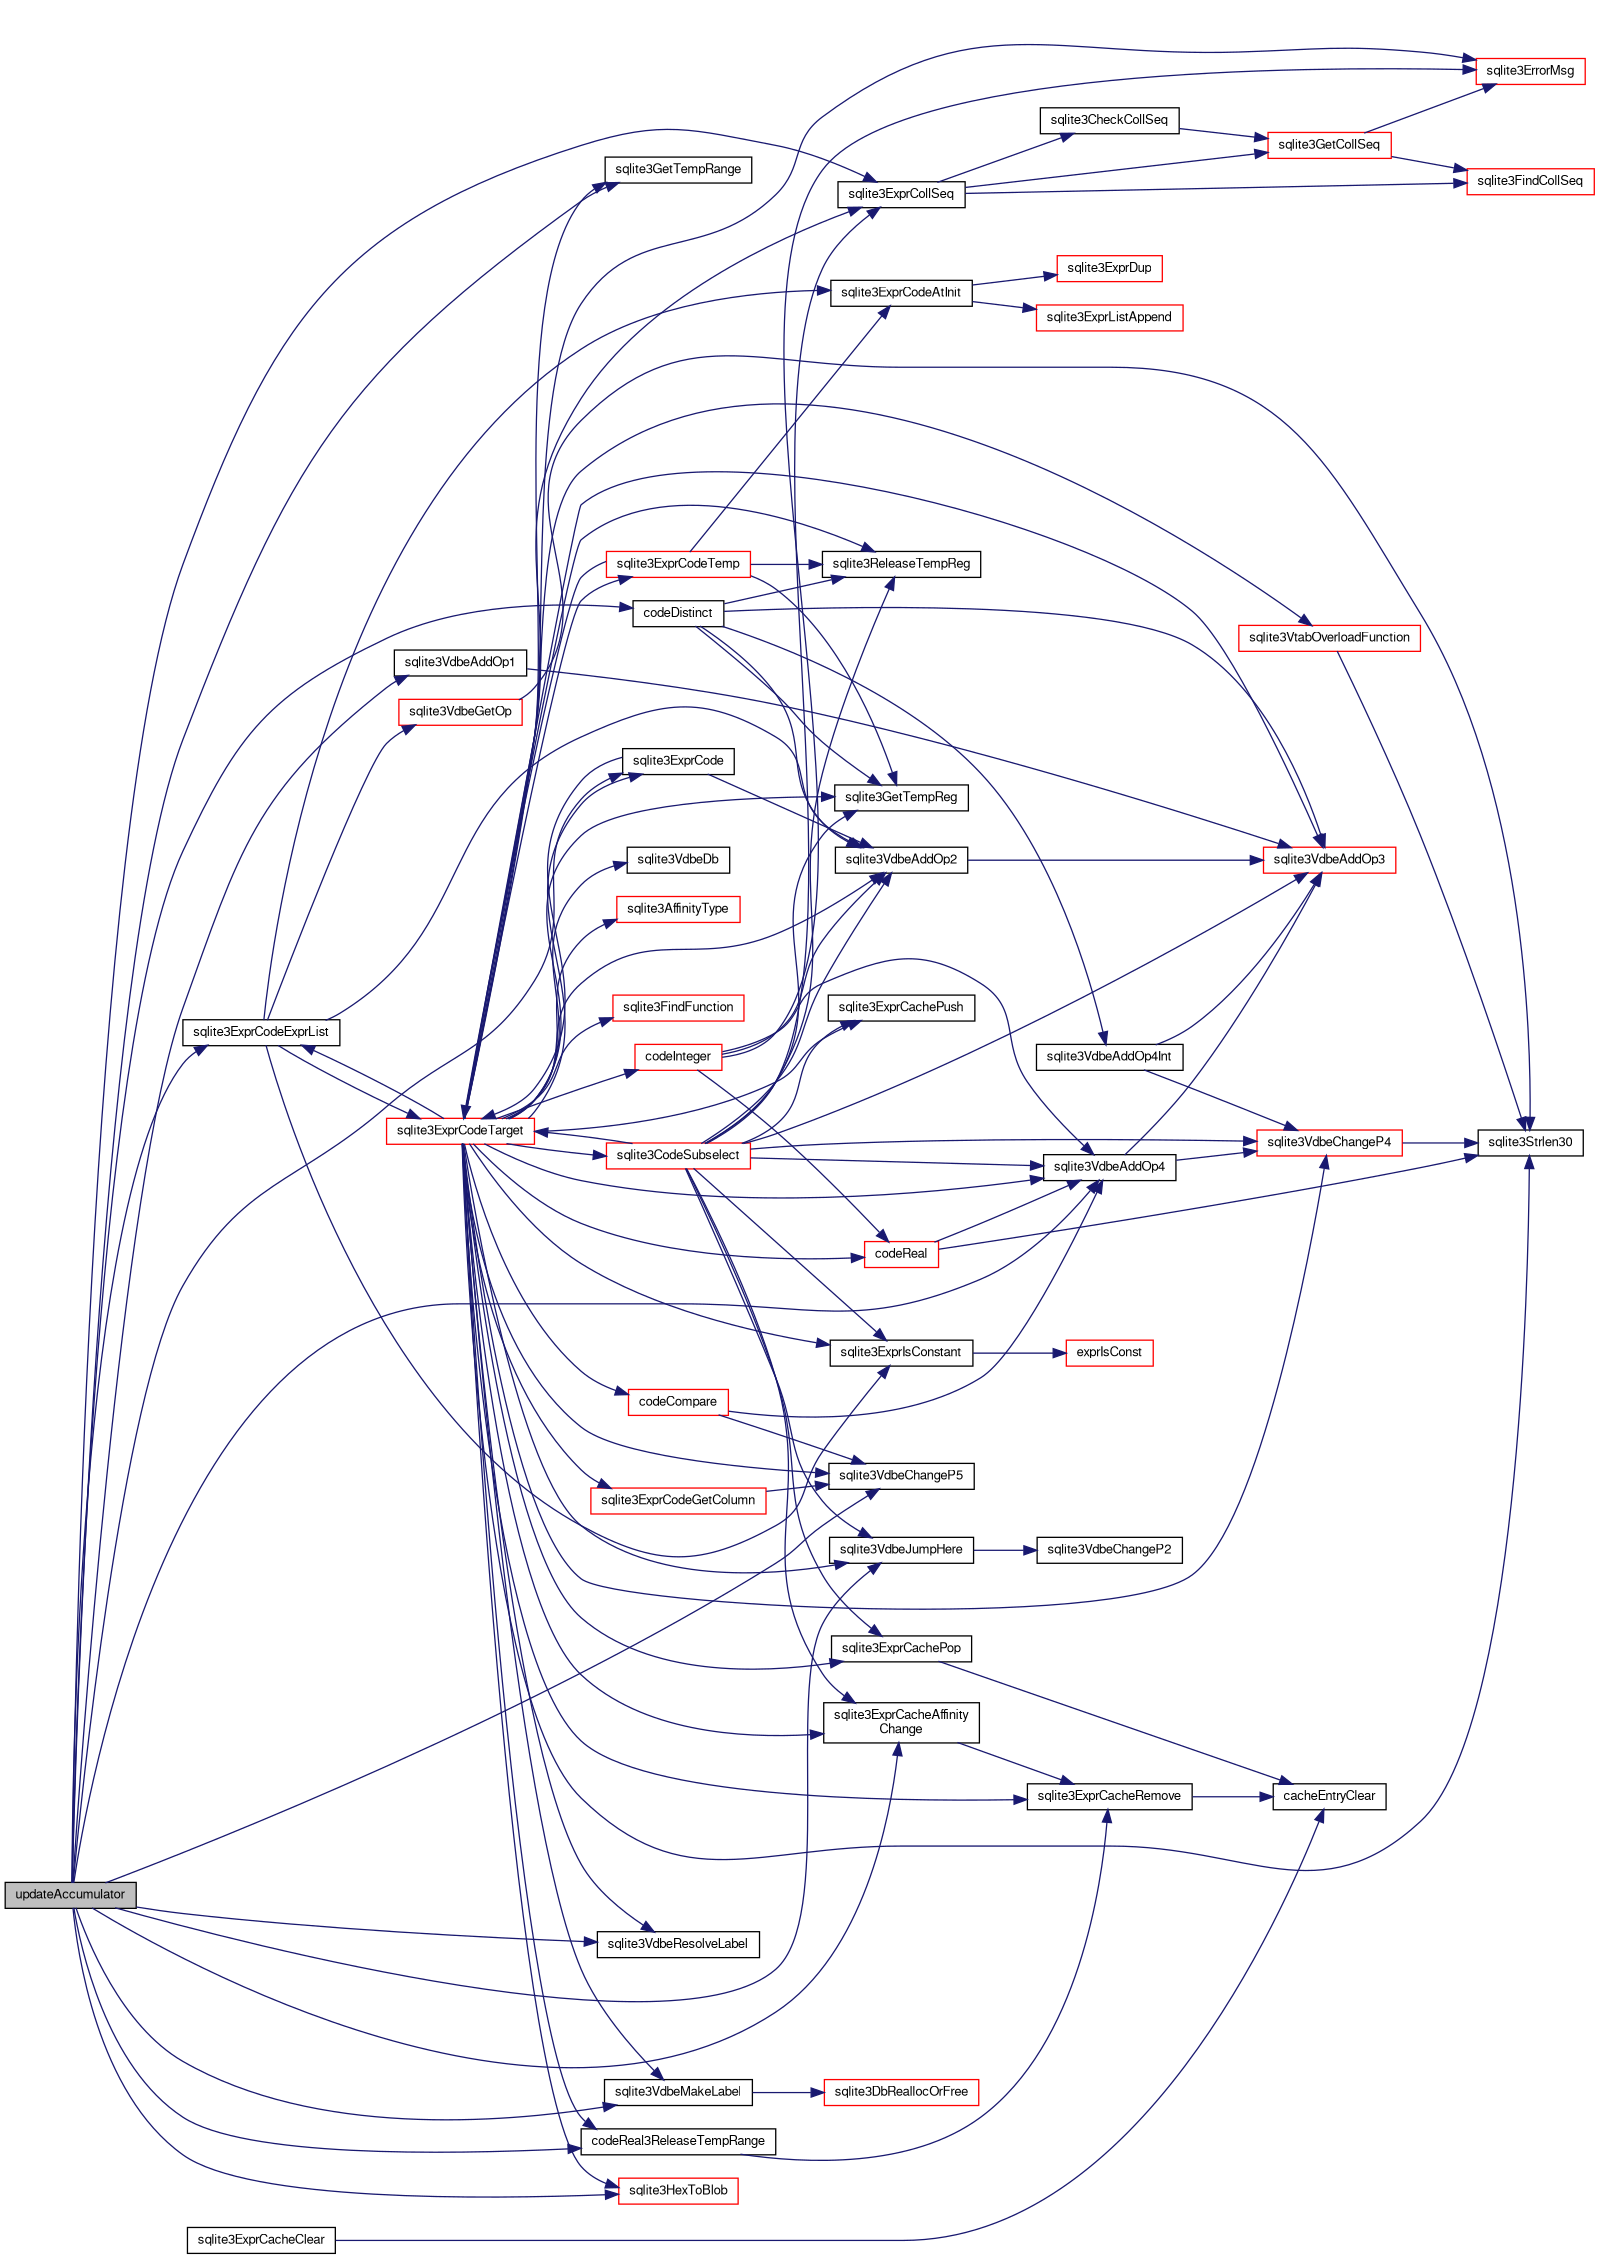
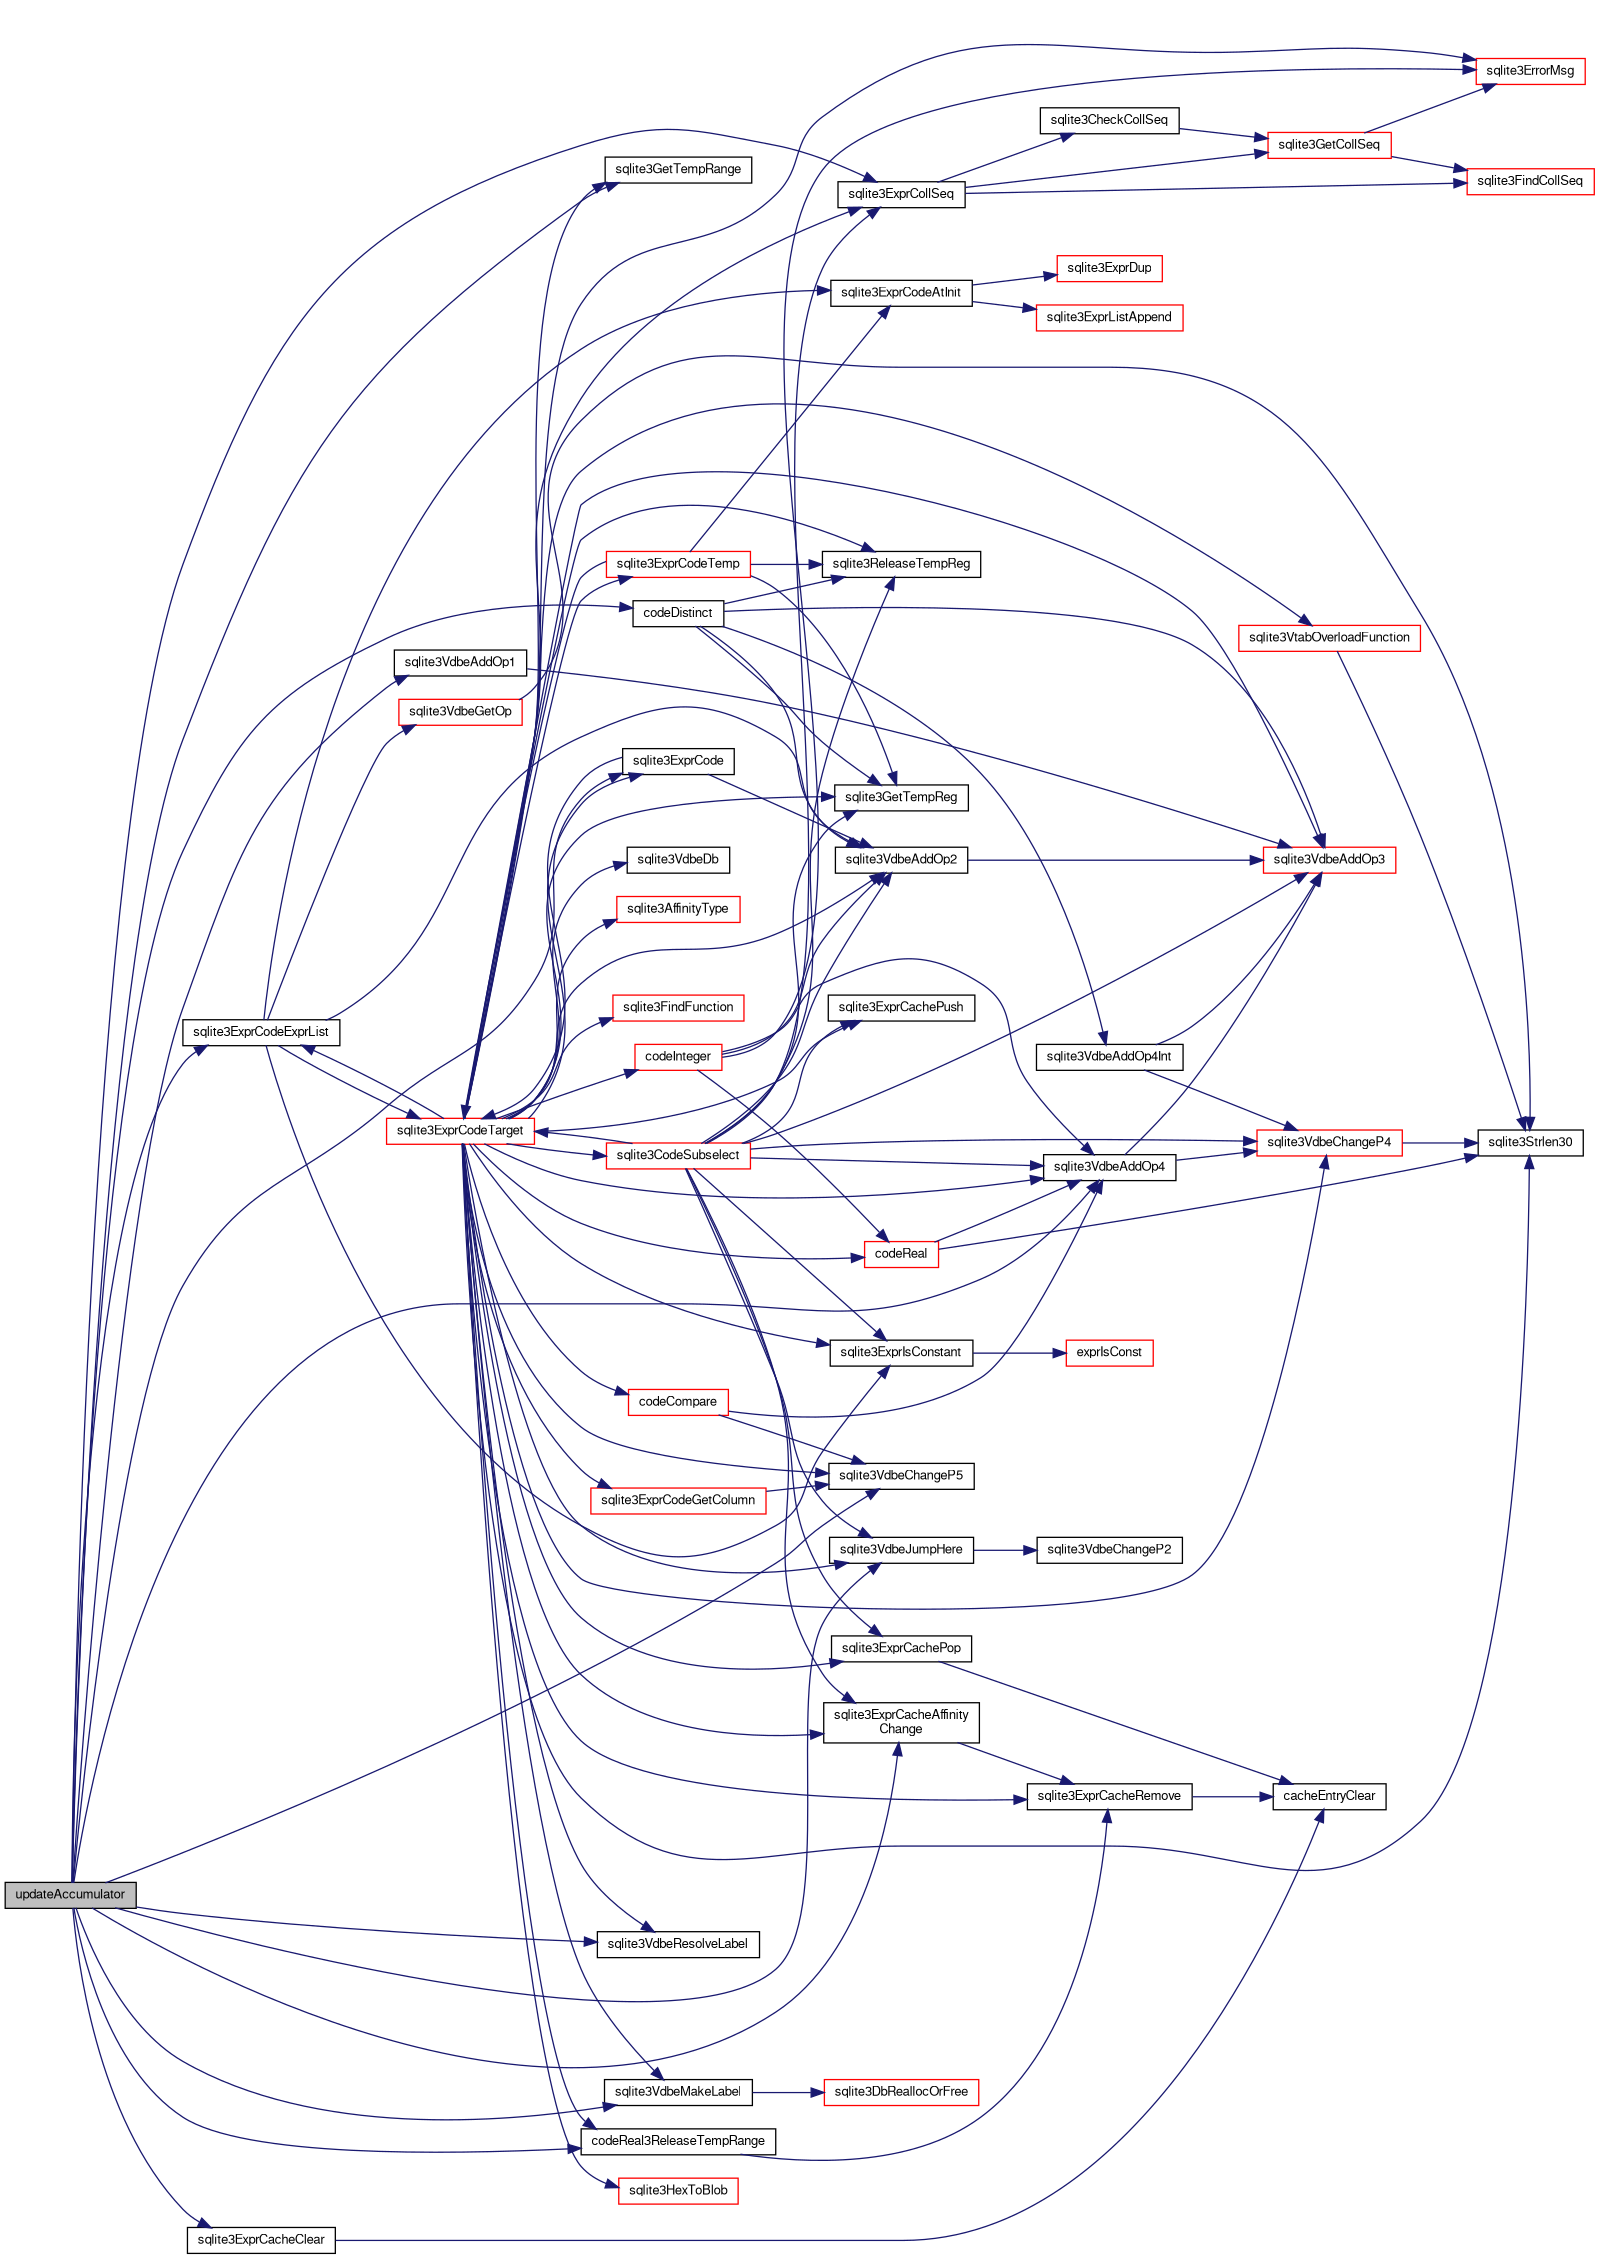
edge "updateAccumulator" -> "sqlite3HexToBlob": now "updateAccumulator" -> "sqlite3ExprCacheClear"
